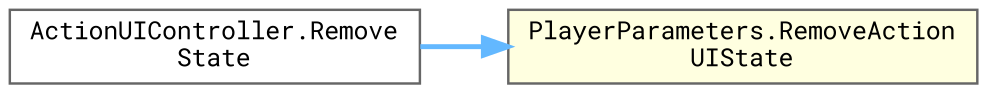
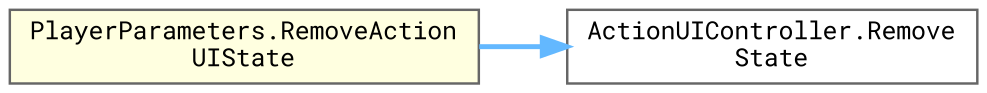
edge "ActionUIController.Remove State" -> "PlayerParameters.RemoveAction UIState": reversed
